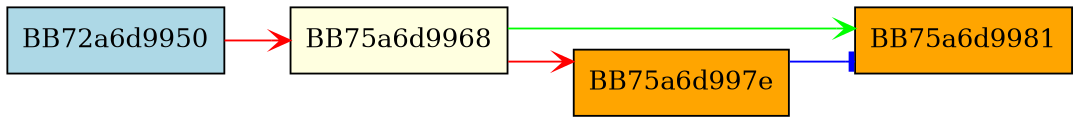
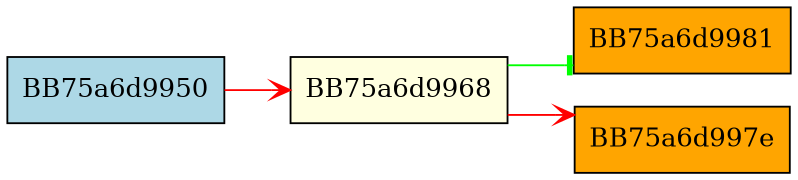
edge "BB75a6d9968" -> "BB75a6d9981": arrowhead vee -> tee
node "BB72a6d9950": label "BB72a6d9950" -> "BB75a6d9950"
edge "BB75a6d997e" -> "BB75a6d9981": removed
